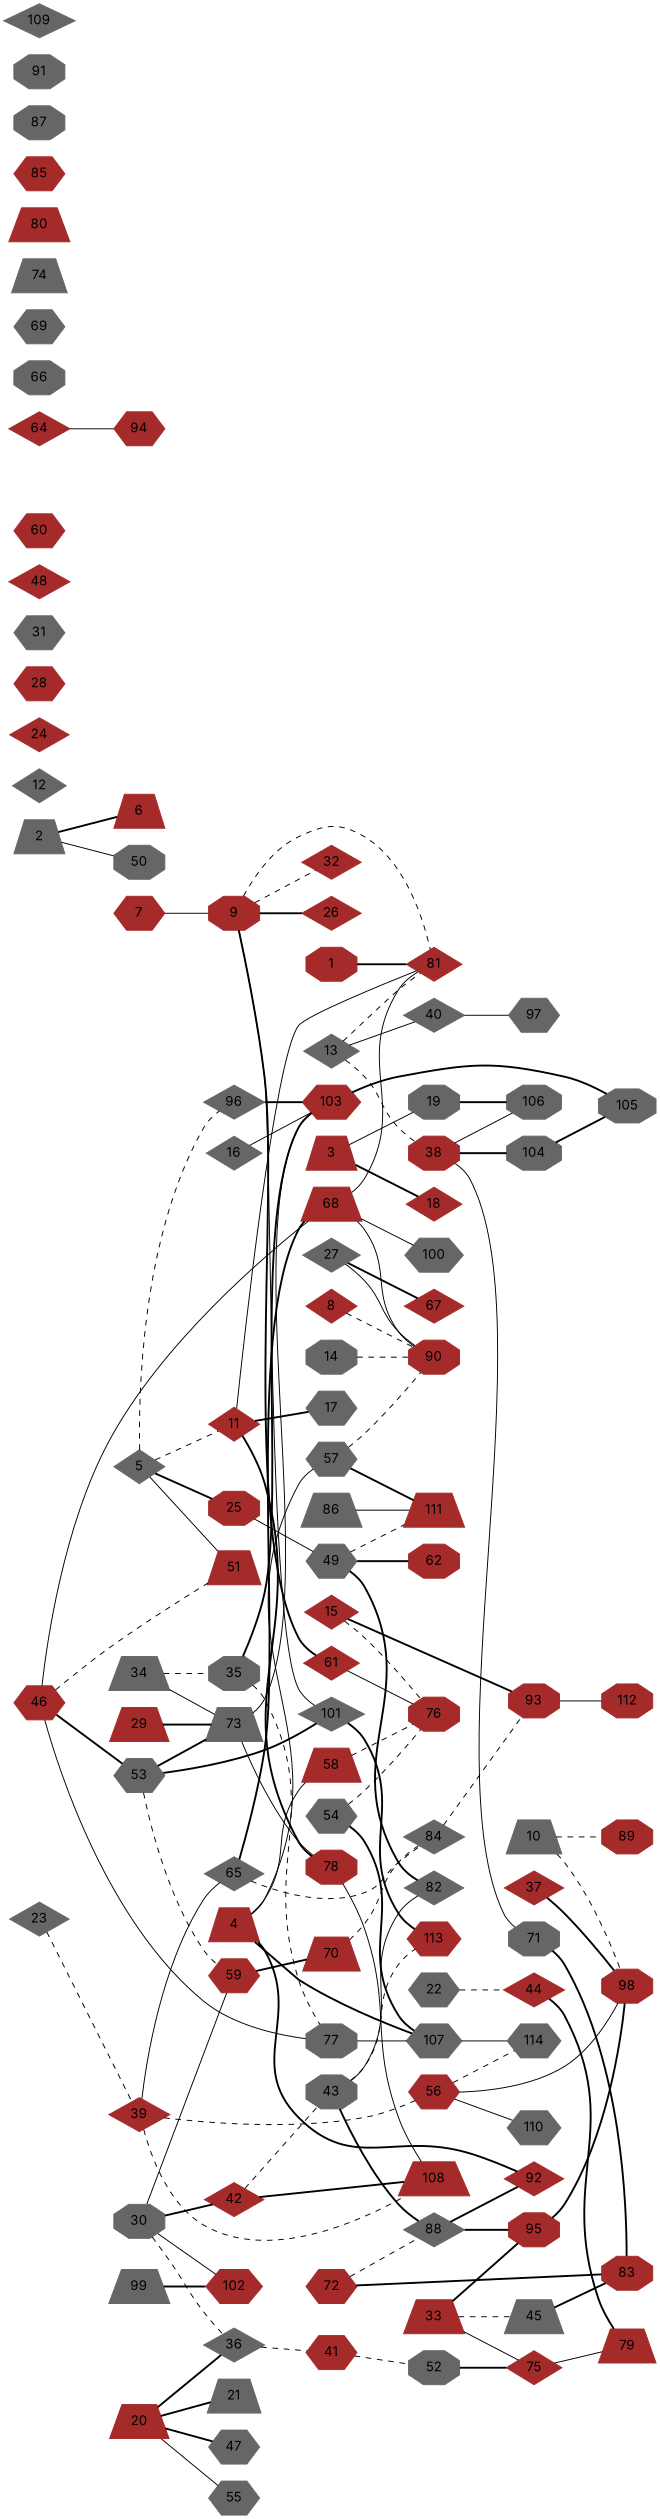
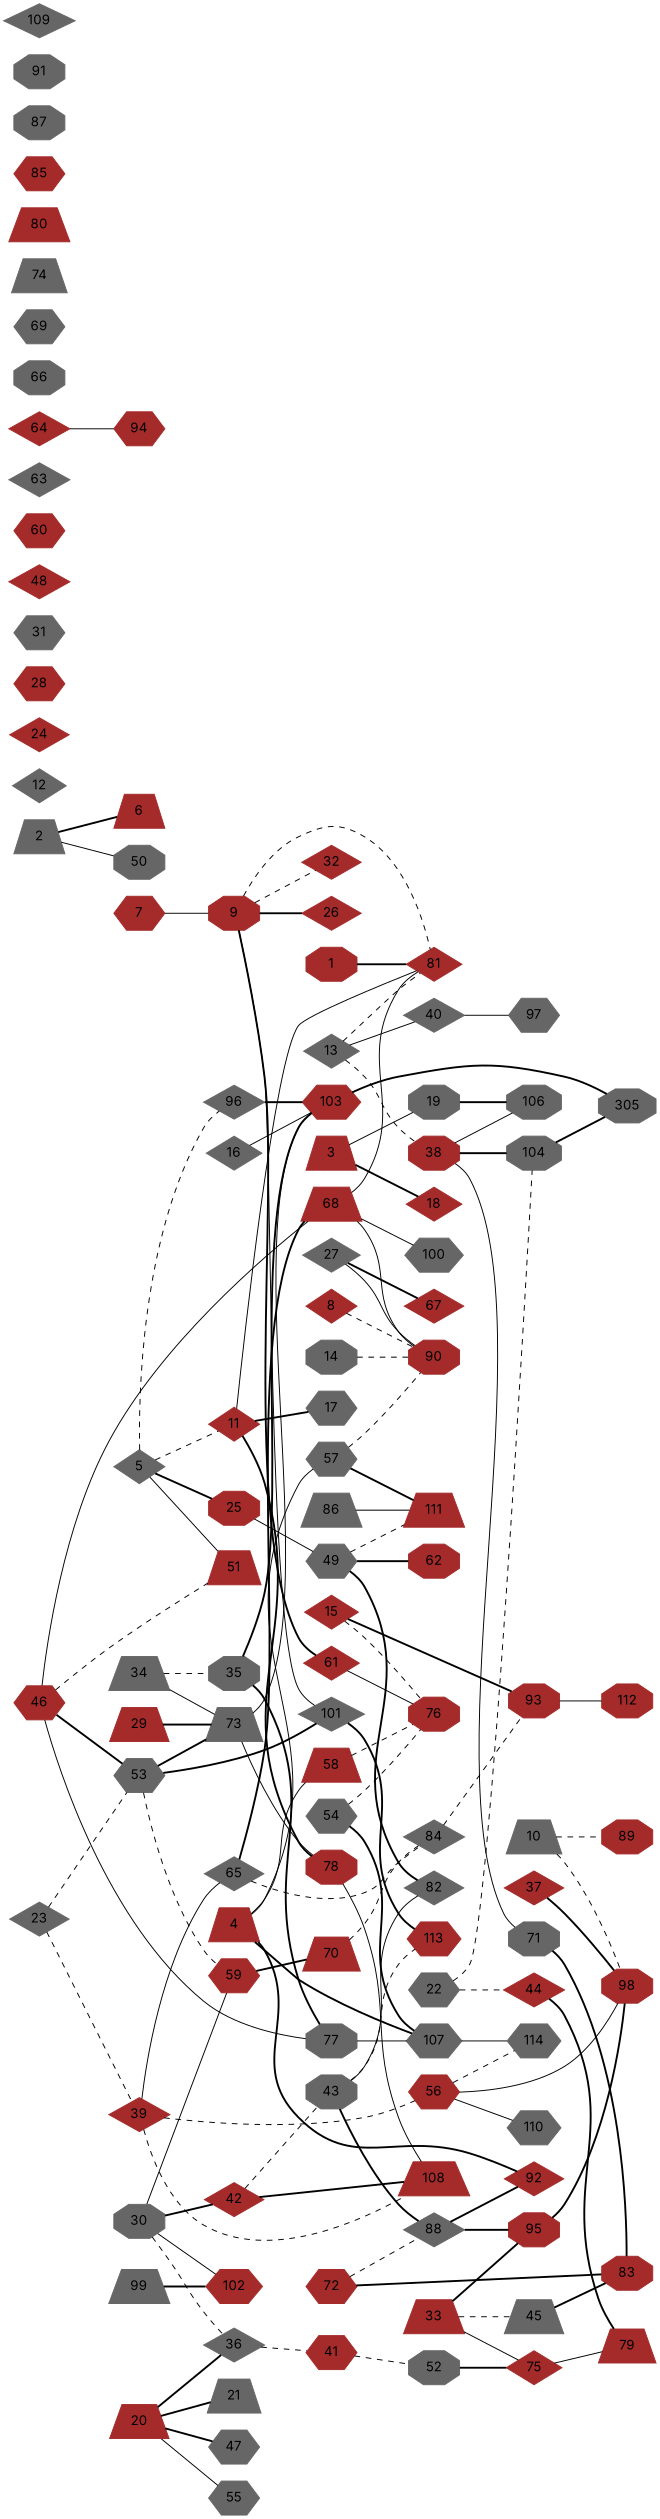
node "63": added
node "105": label "105" -> "305"
edge "104" -- "22": added
edge "53" -- "23": added
edge "35" -- "77": style dashed -> bold
